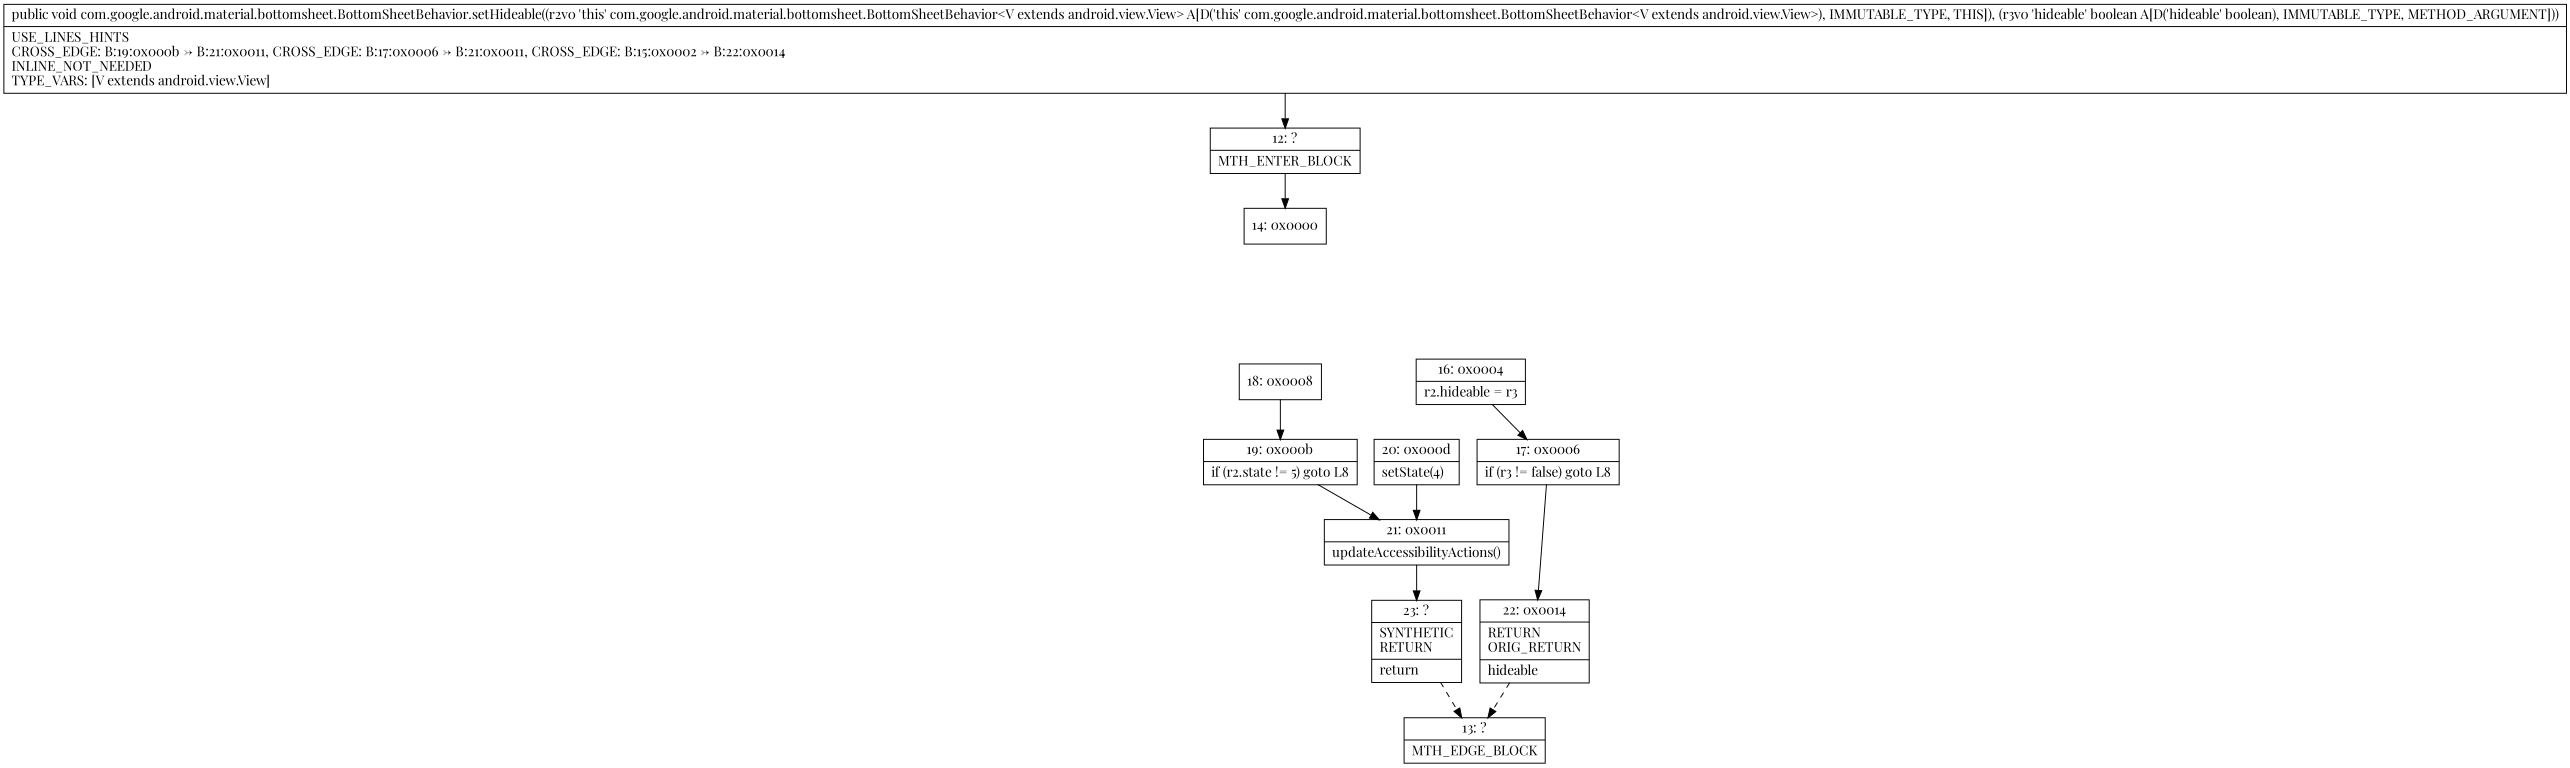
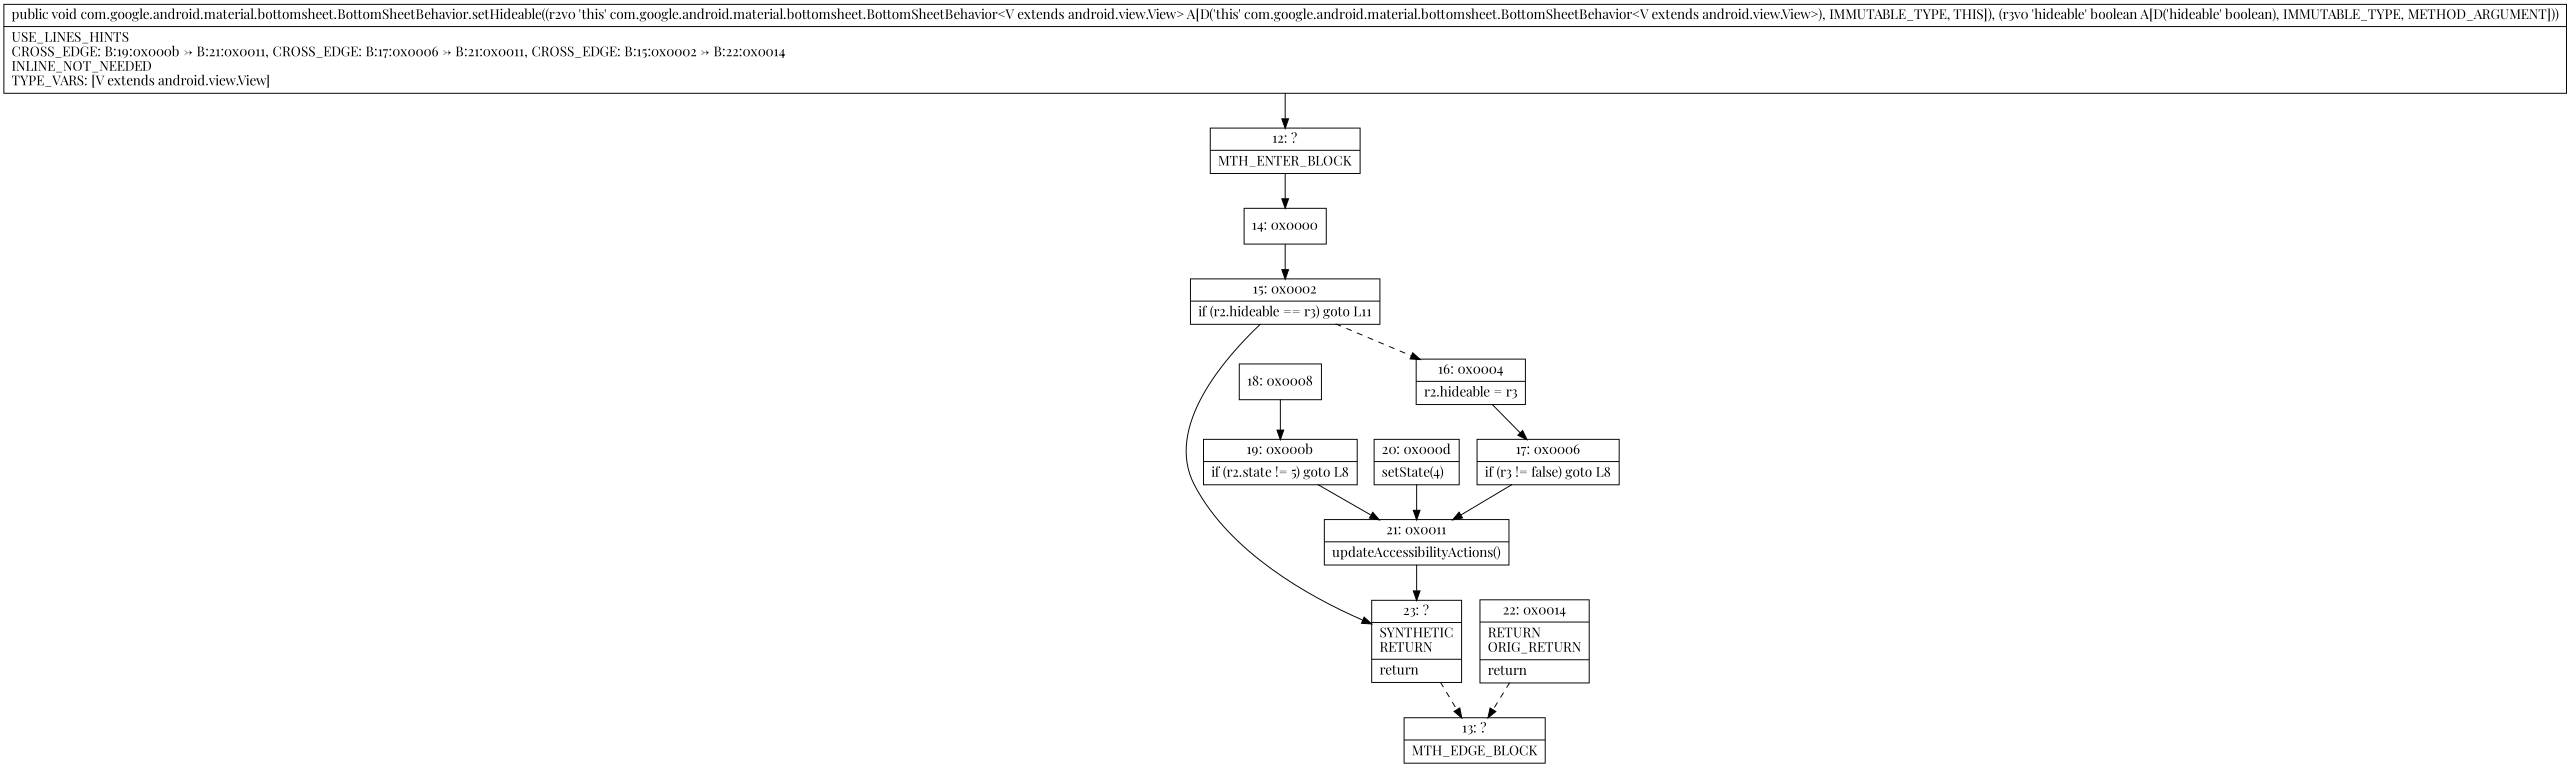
node "15: 0x0002": added
edge "17: 0x0006" -> "22: 0x0014": now "17: 0x0006" -> "21: 0x0011"
node "22: 0x0014": text "hideable" -> "return"
